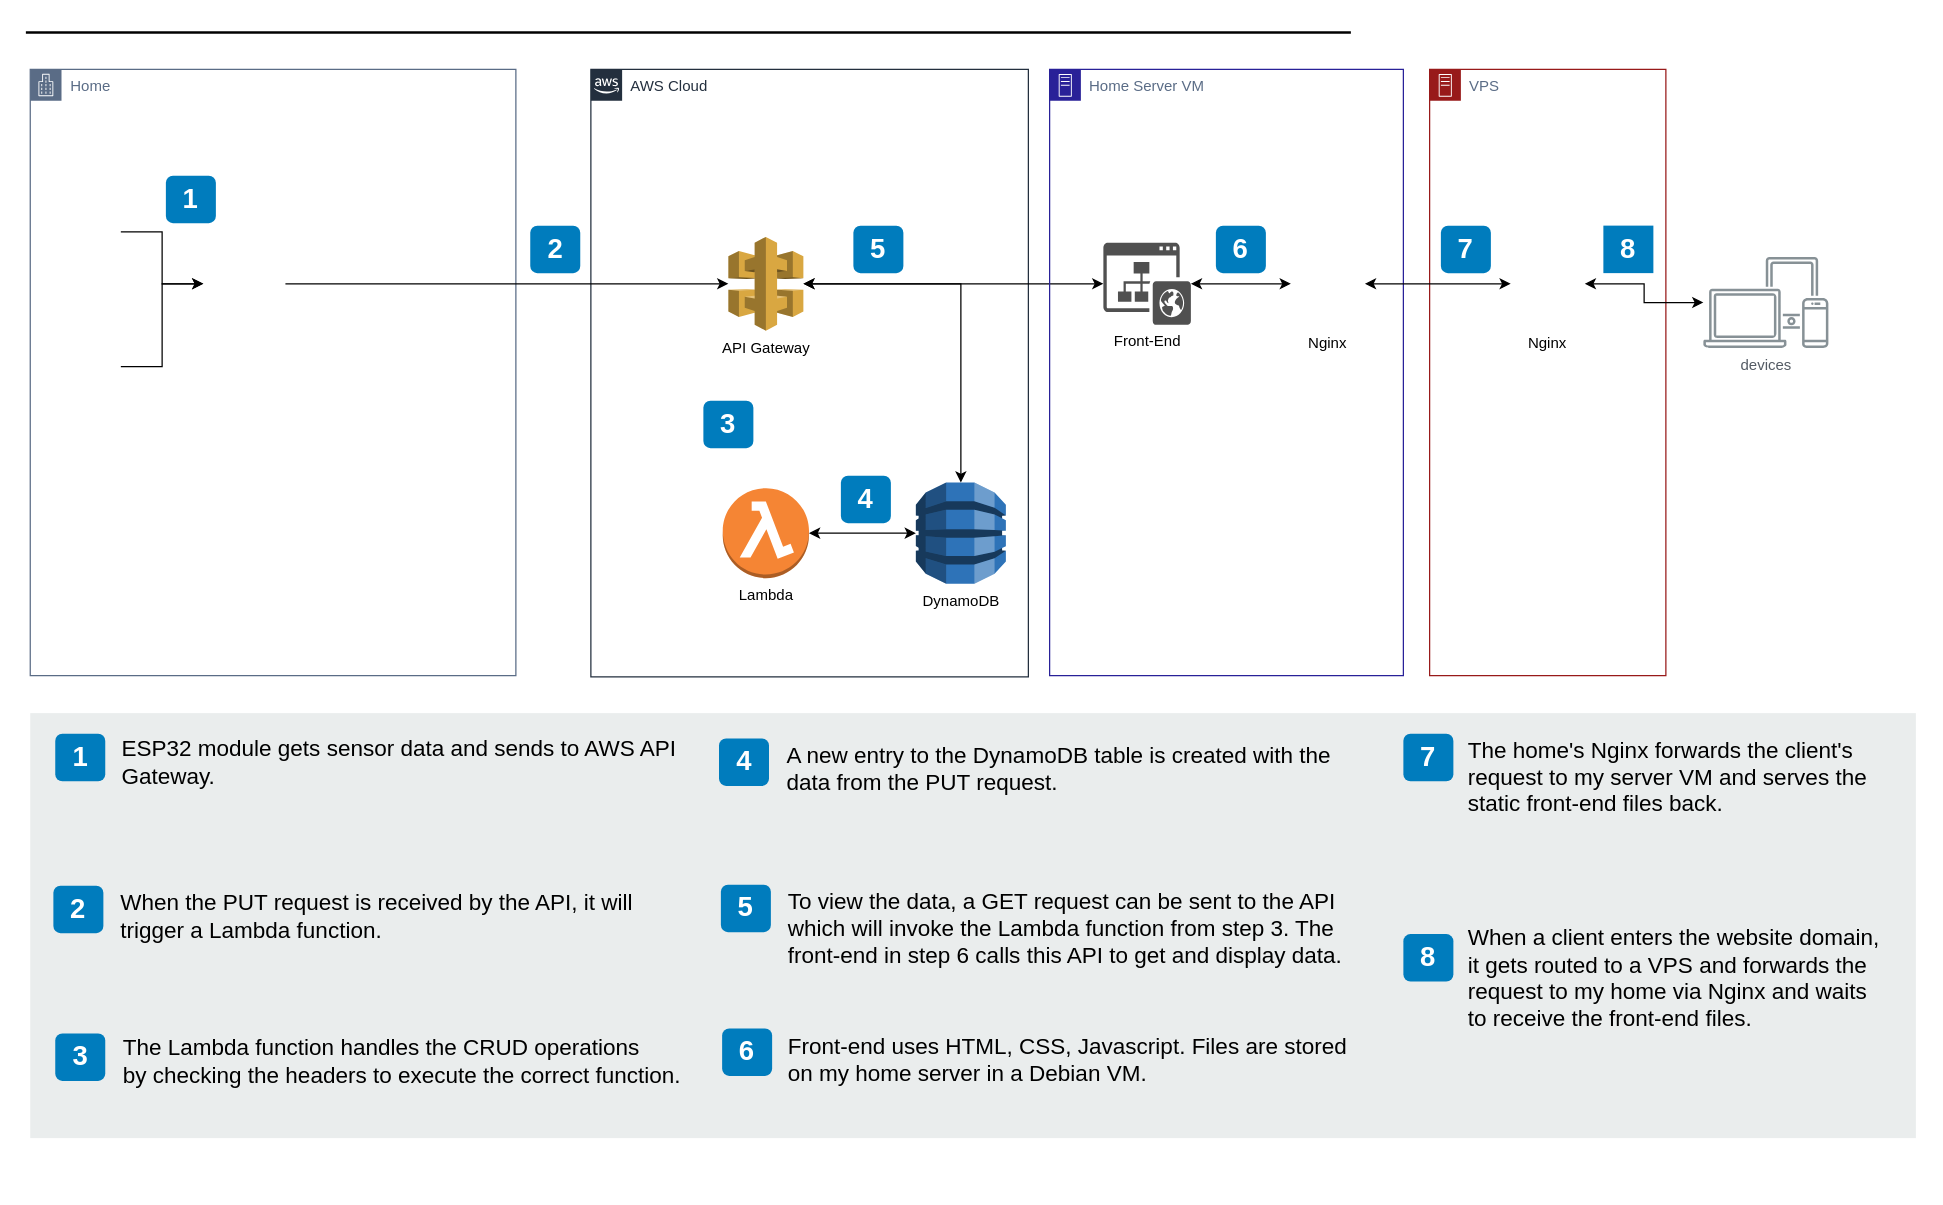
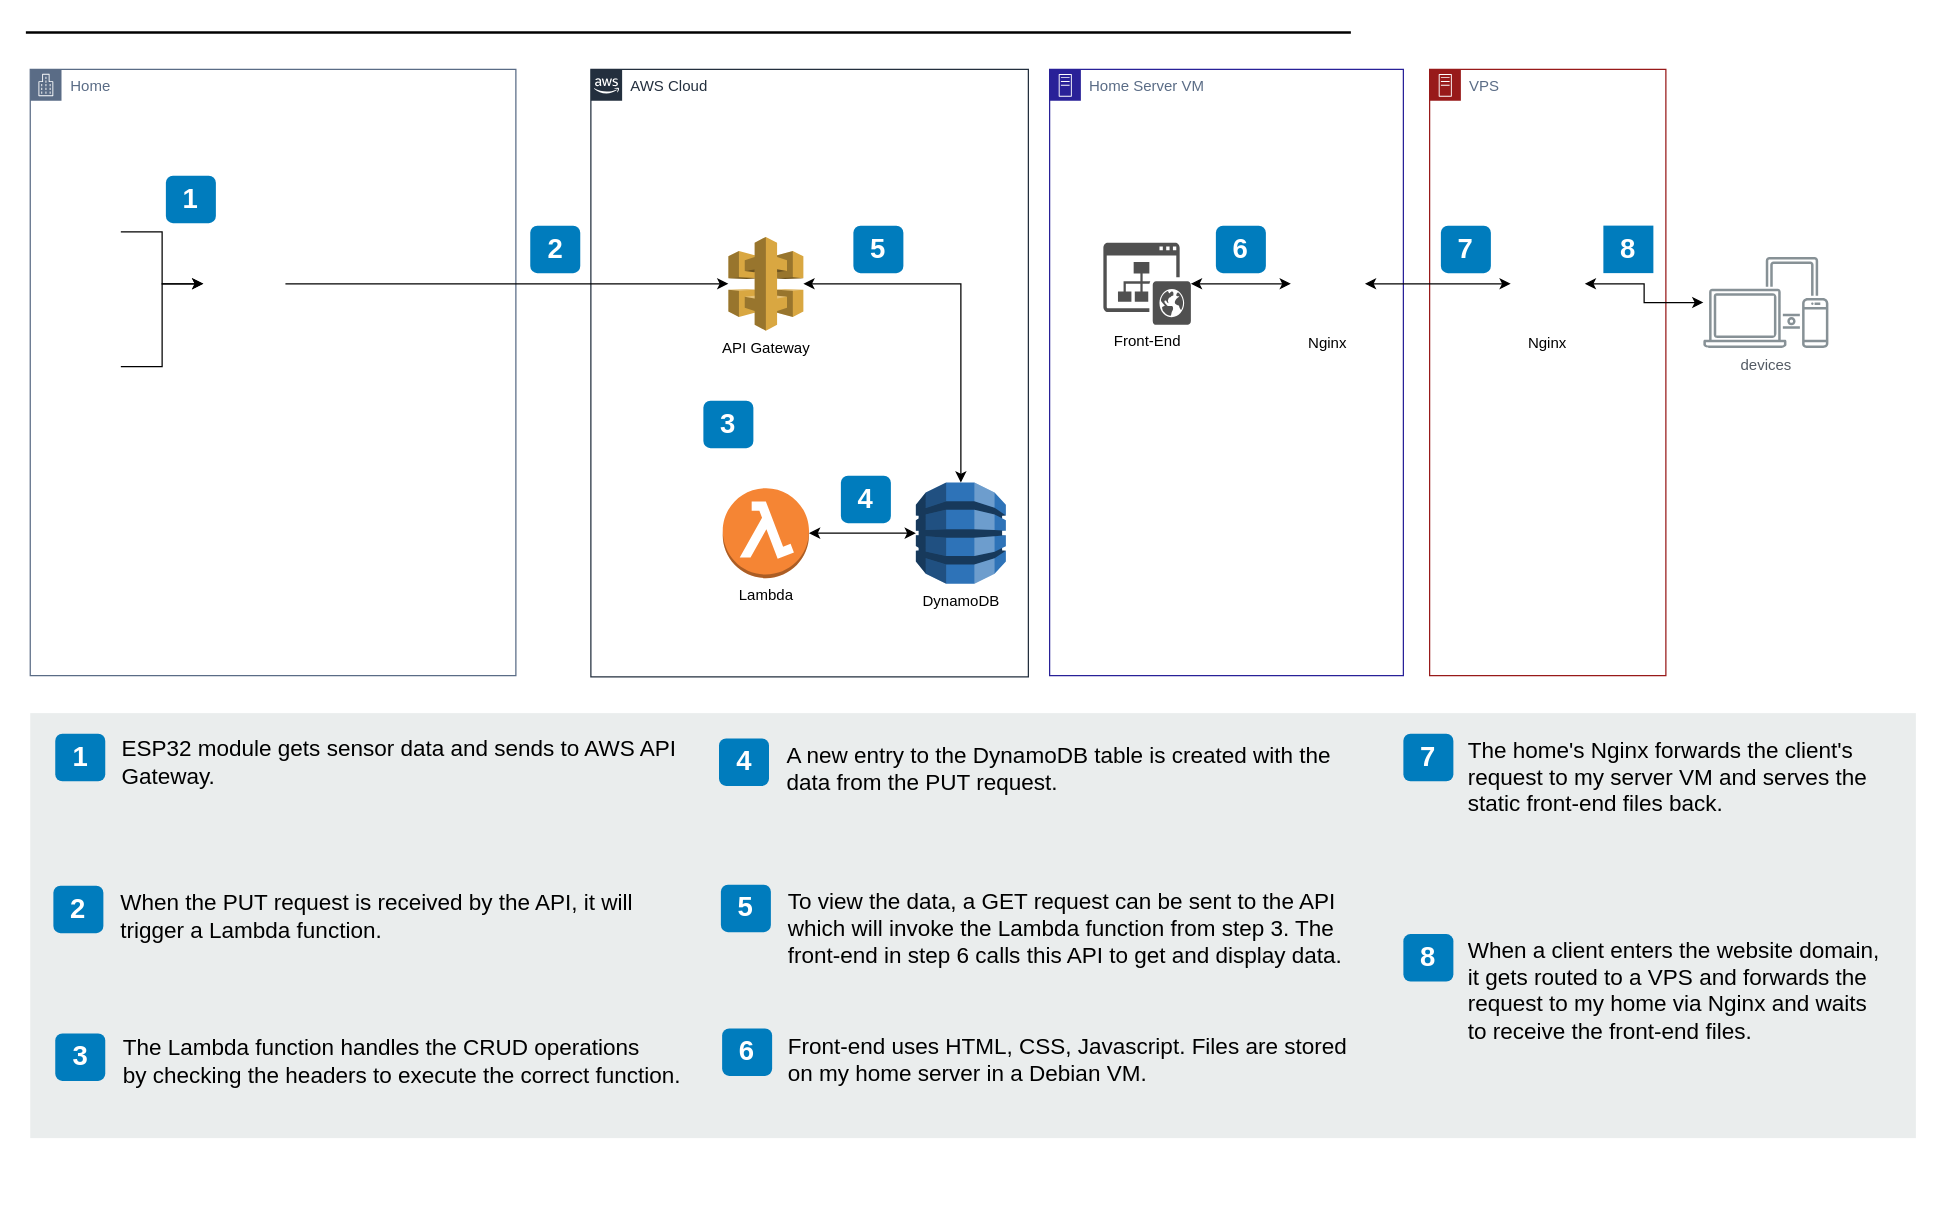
edge "API Gateway" -- "Front-End": removed
node "When a client enters the website domain, it gets routed to a VPS and forwards the request to my home via Nginx and waits to receive the front-end files.": moved (1678, 997) -> (1678, 1010)
